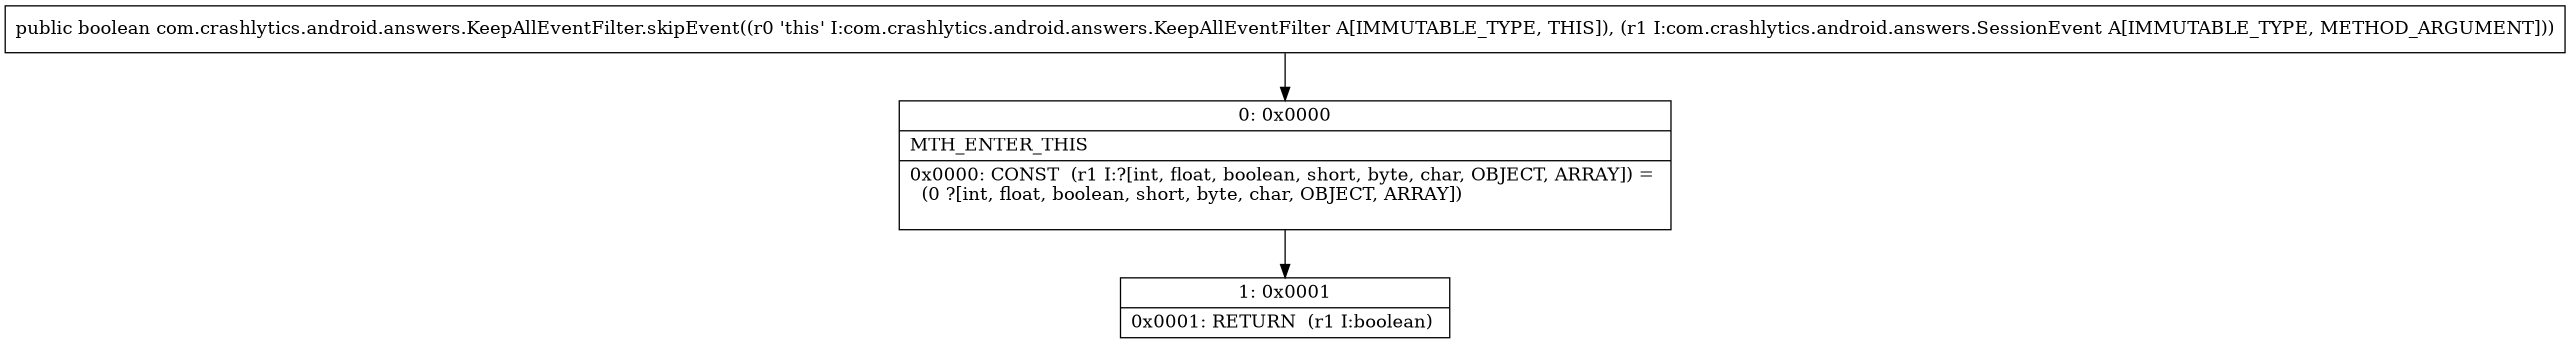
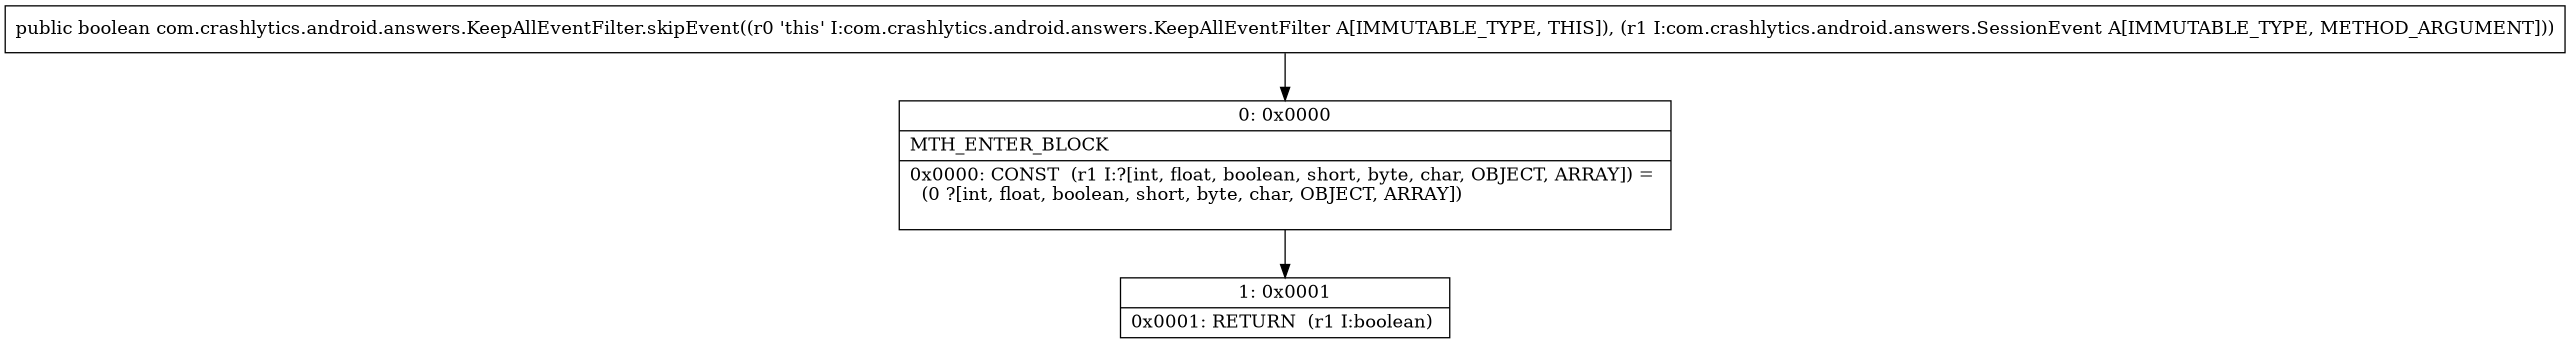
node "0: 0x0000": text "MTH_ENTER_THIS" -> "MTH_ENTER_BLOCK"
